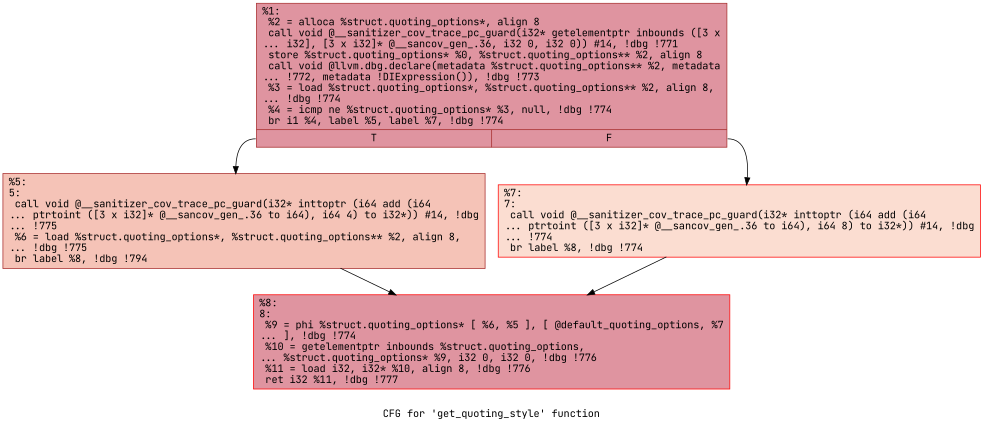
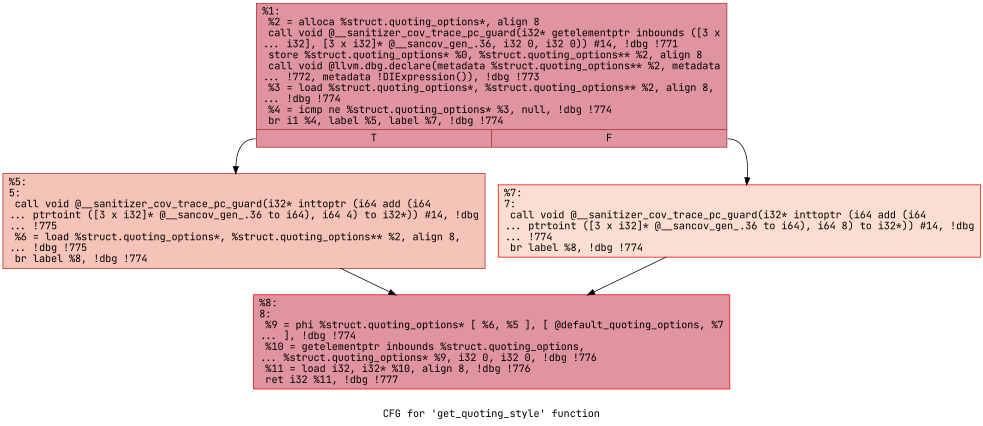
node "%5:": text "br label %8, !dbg !794" -> "br label %8, !dbg !774"
